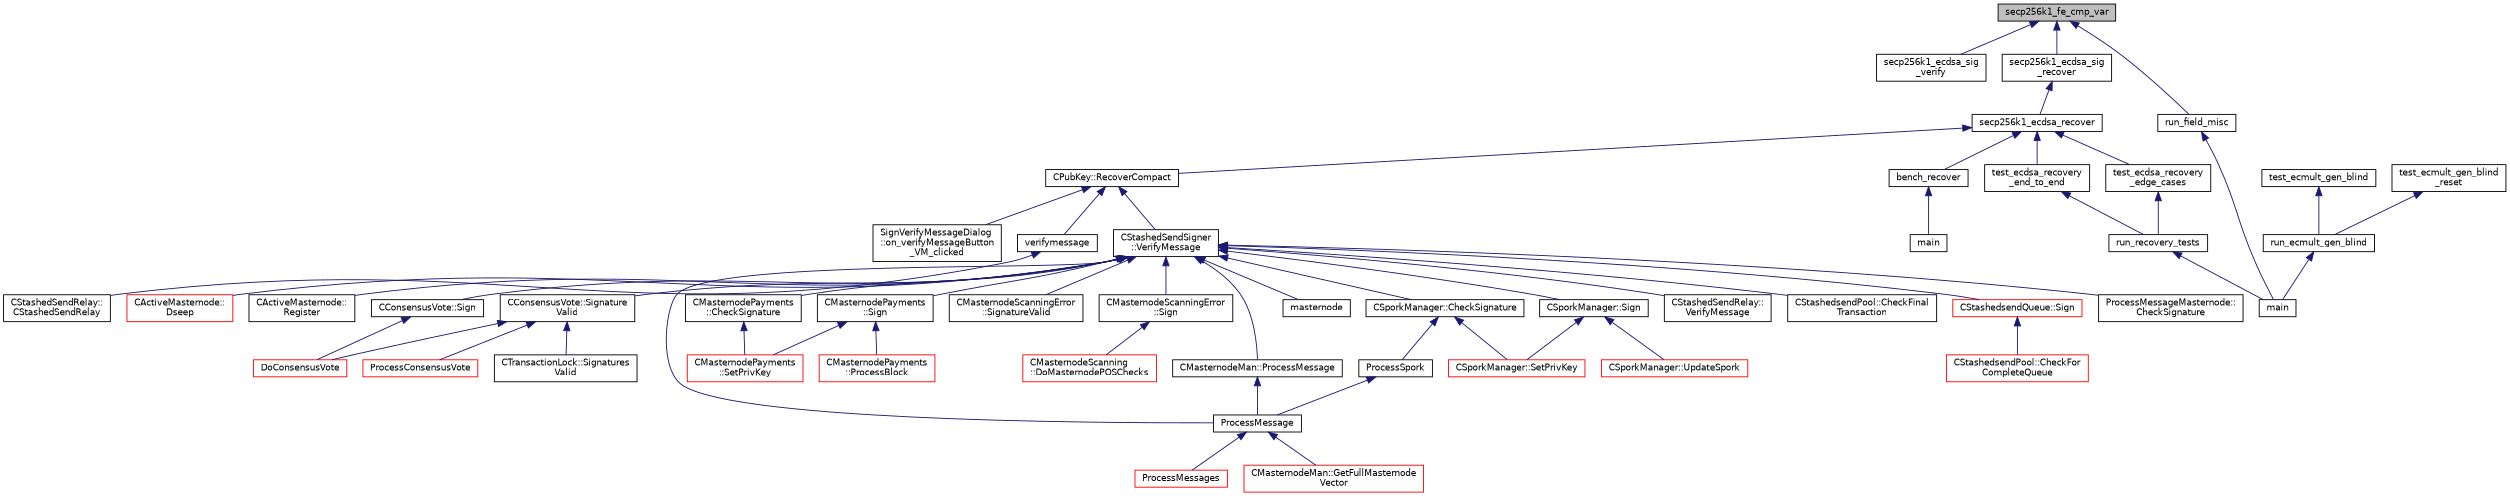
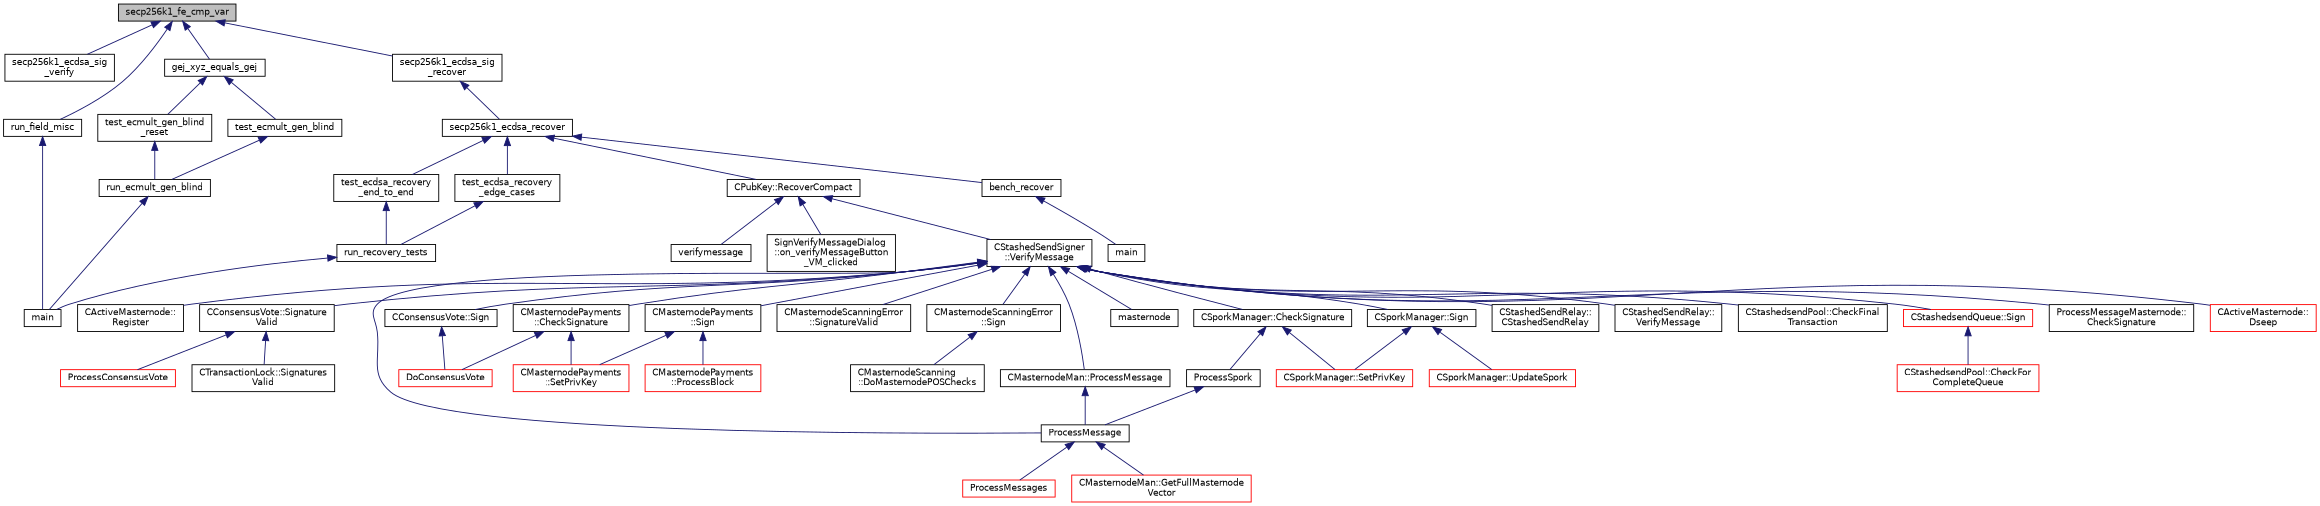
node "gej_xyz_equals_gej": added
edge "CStashedSendRelay:: CStashedSendRelay" -> "verifymessage": now "CStashedSendRelay:: CStashedSendRelay" -> "CStashedSendSigner ::VerifyMessage"
edge "DoConsensusVote" -> "CConsensusVote::Signature Valid": now "DoConsensusVote" -> "CMasternodePayments ::CheckSignature"
node "CMasternodeScanning ::DoMasternodePOSChecks": color red -> black
